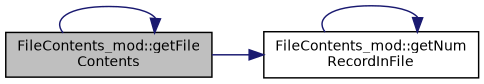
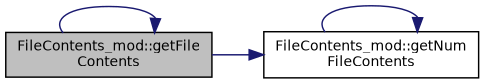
node "FileContents_mod::getNum RecordInFile": label "FileContents_mod::getNum RecordInFile" -> "FileContents_mod::getNum FileContents"
